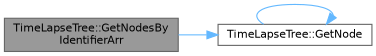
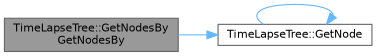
node "TimeLapseTree::GetNodesBy IdentifierArr": label "TimeLapseTree::GetNodesBy IdentifierArr" -> "TimeLapseTree::GetNodesBy GetNodesBy"
